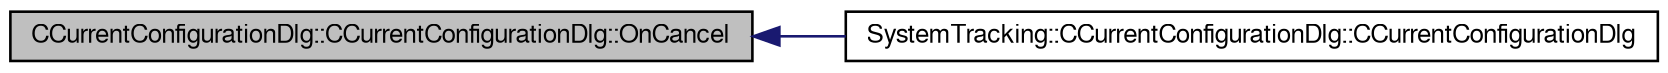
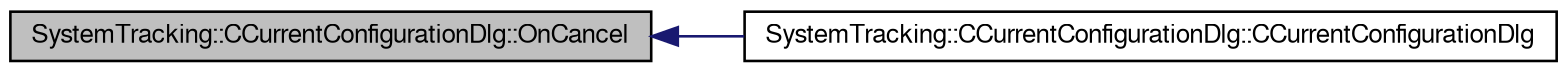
node "CCurrentConfigurationDlg::CCurrentConfigurationDlg::OnCancel": label "CCurrentConfigurationDlg::CCurrentConfigurationDlg::OnCancel" -> "SystemTracking::CCurrentConfigurationDlg::OnCancel"
